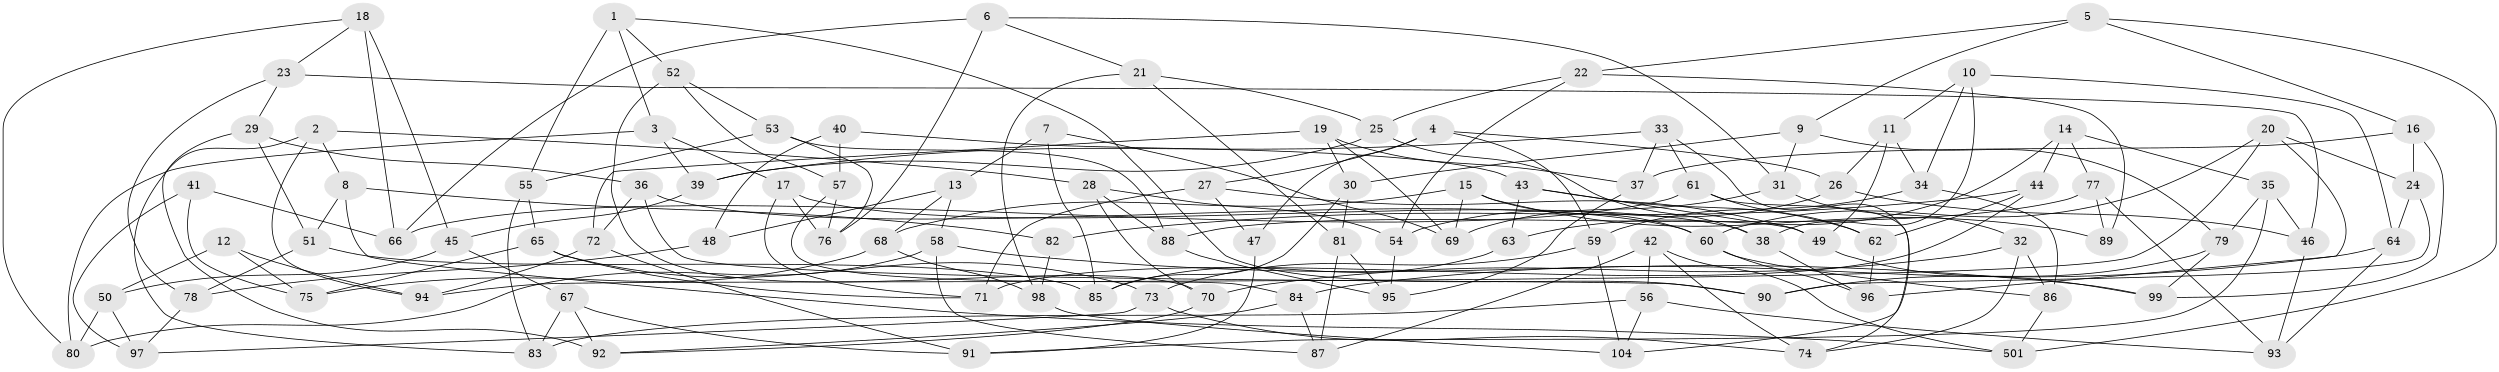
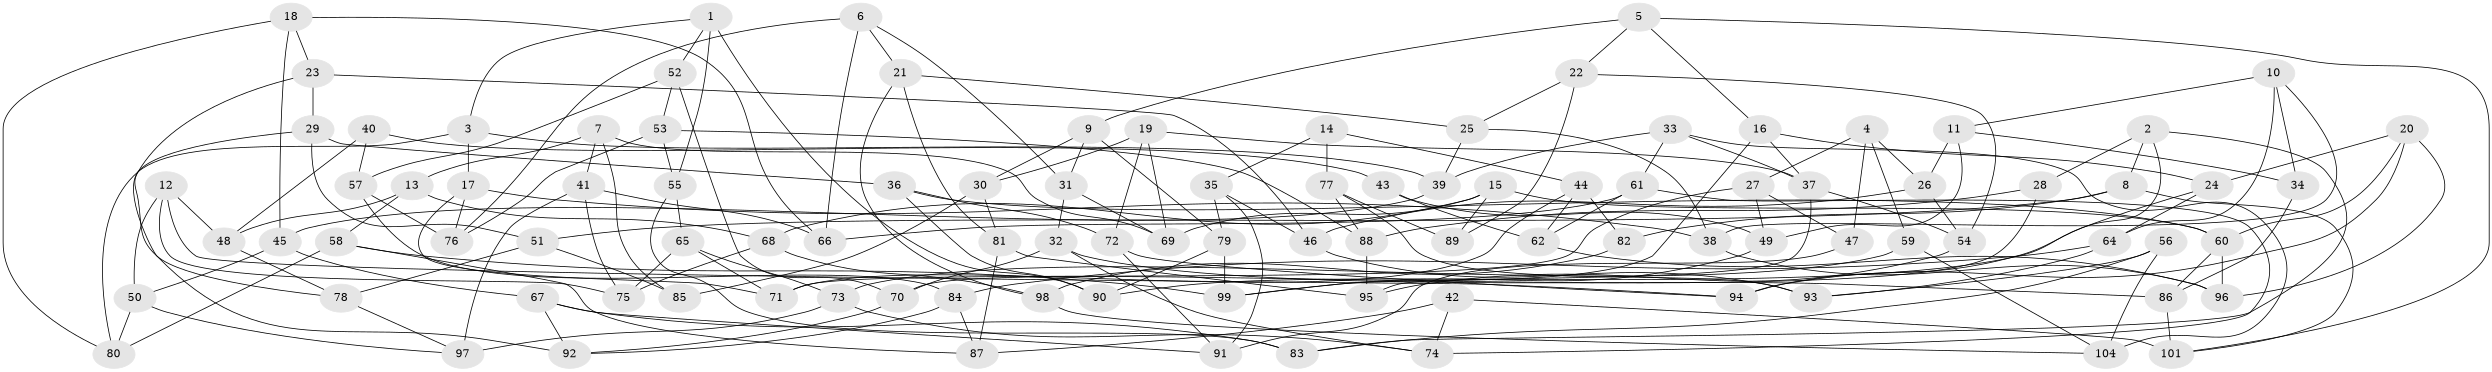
edge "7" -- "41": added
edge "28" -- "54": now "37" -- "54"
edge "34" -- "59": removed
edge "12" -- "48": added
node "63": removed
edge "42" -- "56": removed
node "501": label "501" -> "101"
